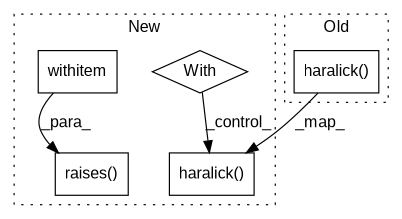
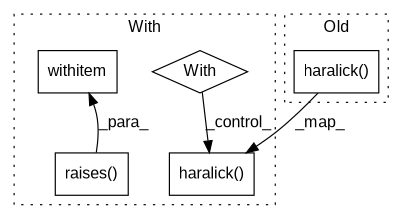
cluster "New": label "New" -> "With"
edge "withitem" -> "raises()": reversed
